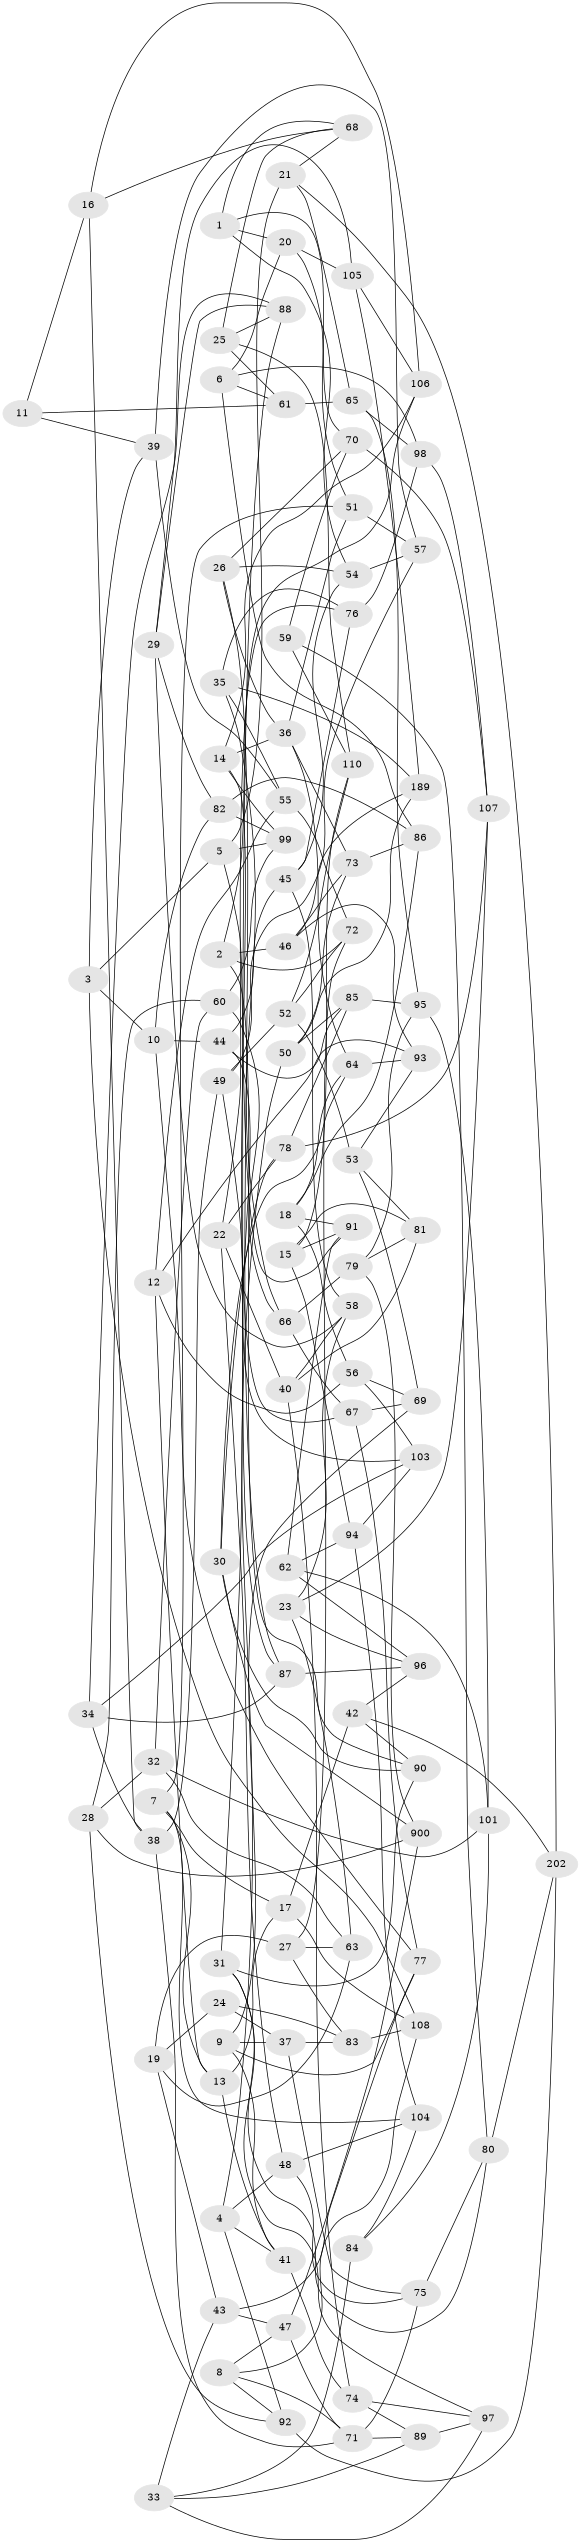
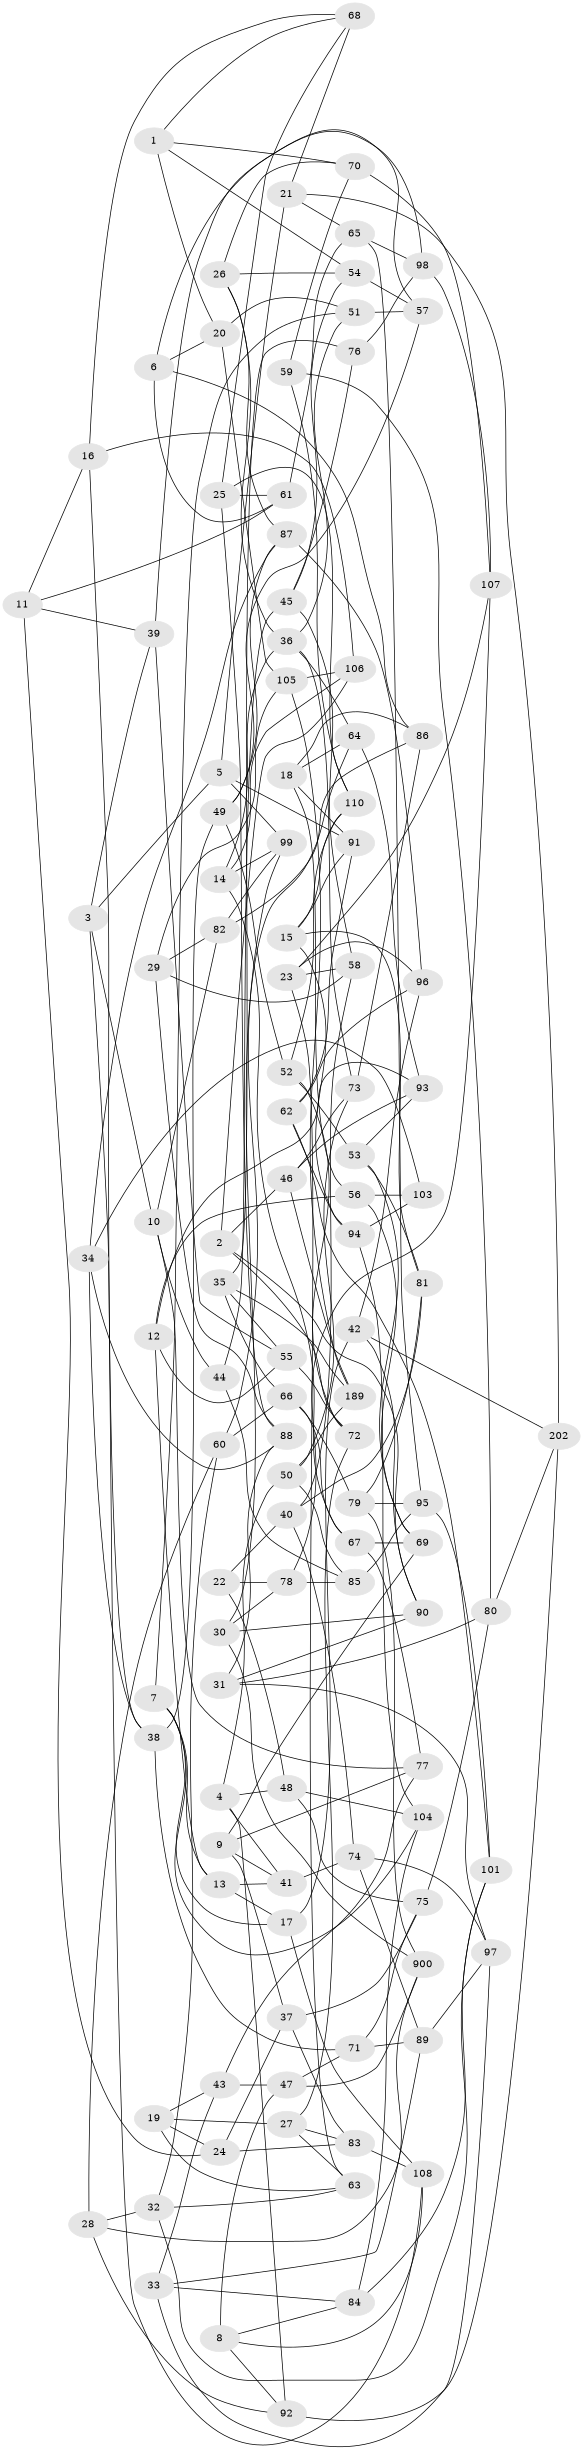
edge "76" -- "22": removed
edge "44" -- "103": removed
edge "11" -- "24": added
edge "8" -- "71": now "8" -- "84"
